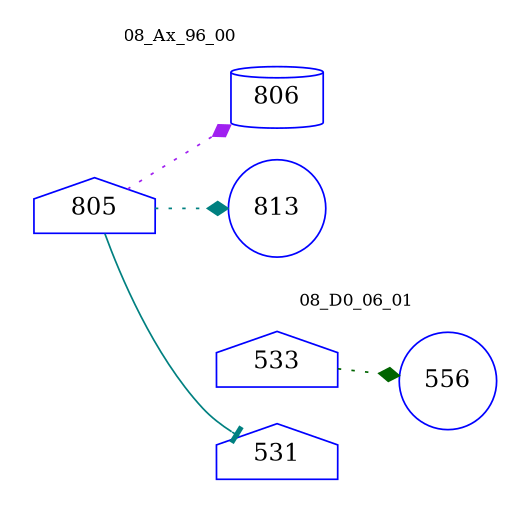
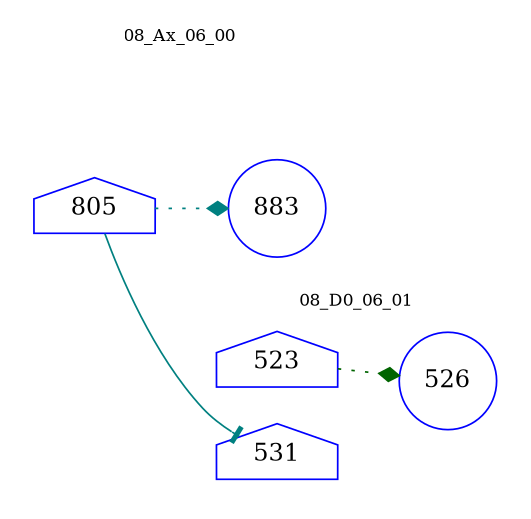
cluster "08_Ax_96_00": label "08_Ax_96_00" -> "08_Ax_06_00"
node "806": removed
node "813": label "813" -> "883"
node "533": label "533" -> "523"
node "556": label "556" -> "526"
